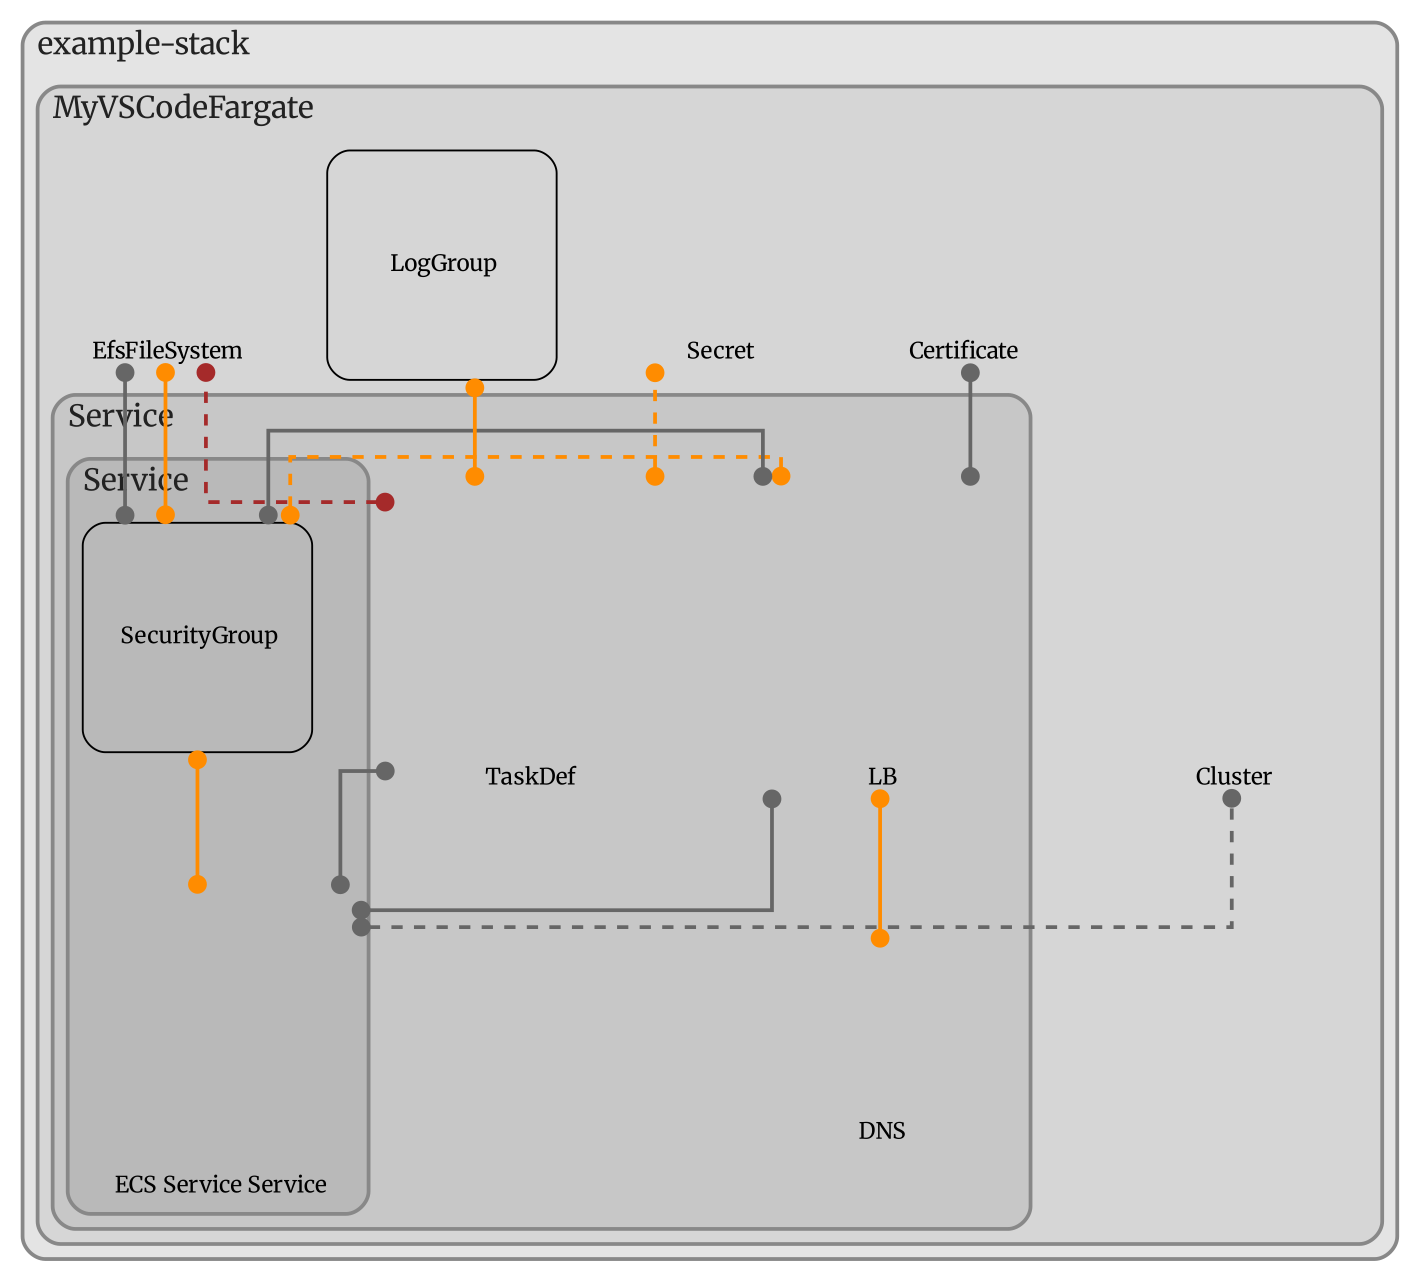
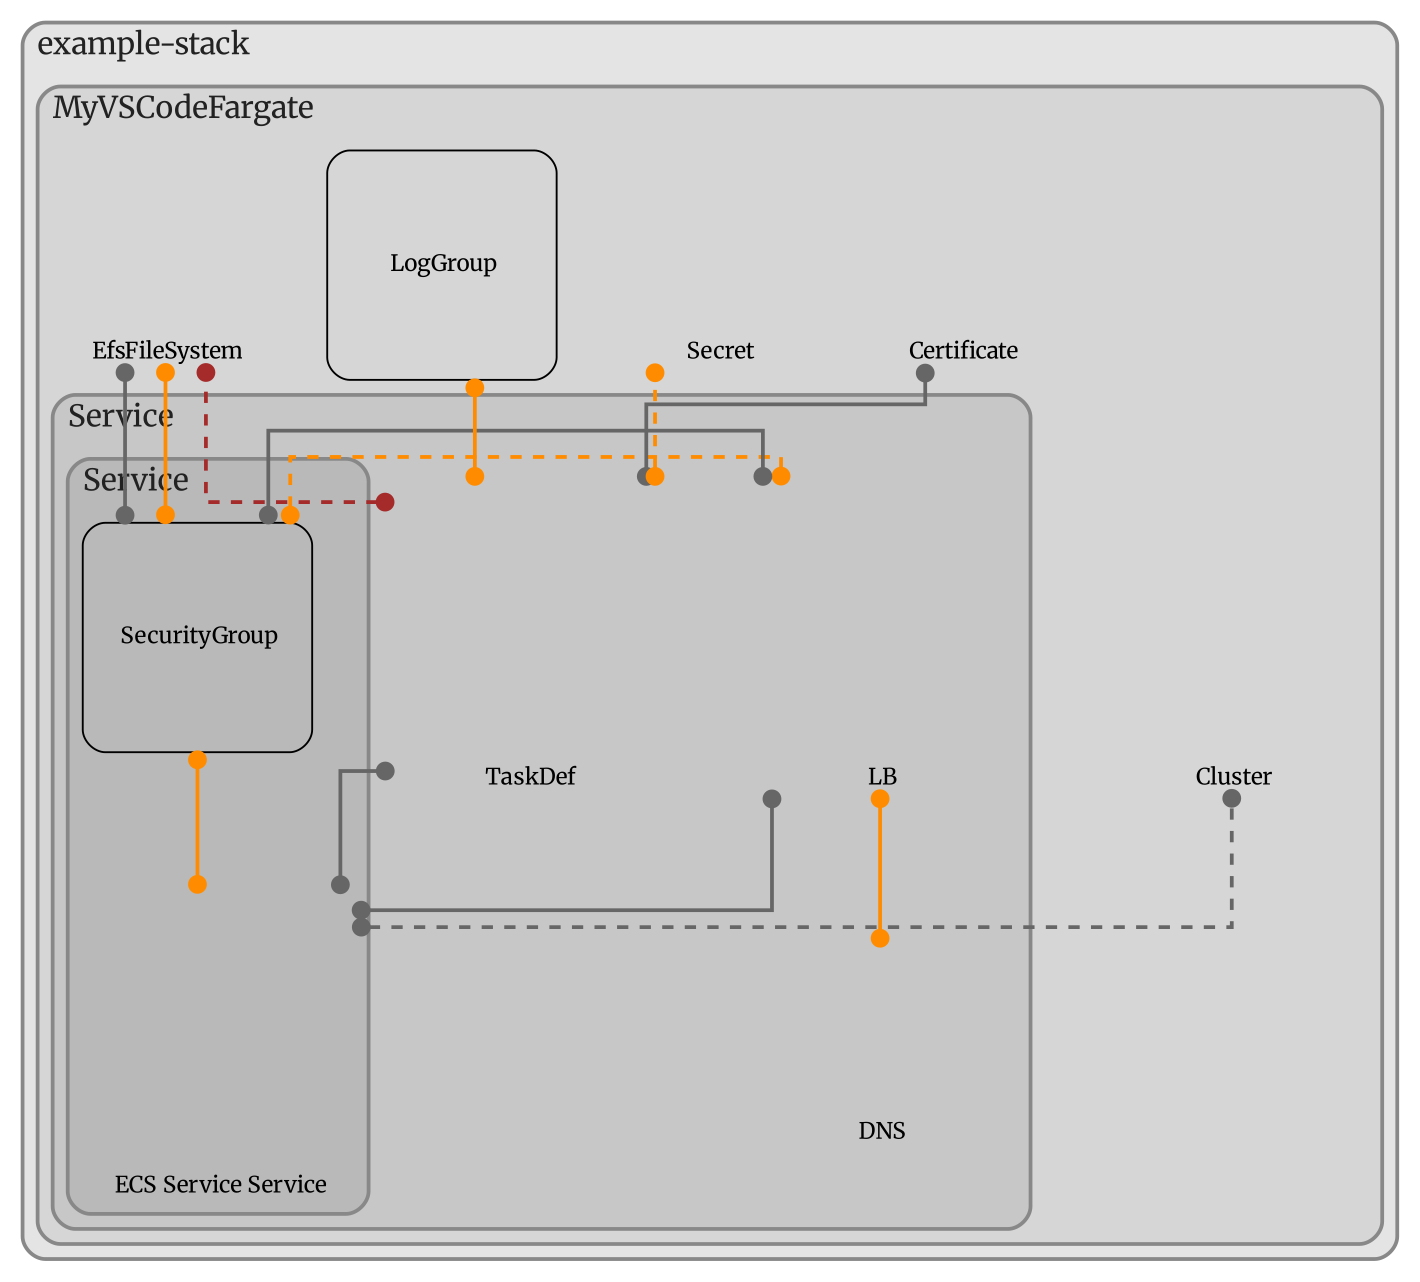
edge "Certificate" -- "LB": now "Certificate" -- "TaskDef"
